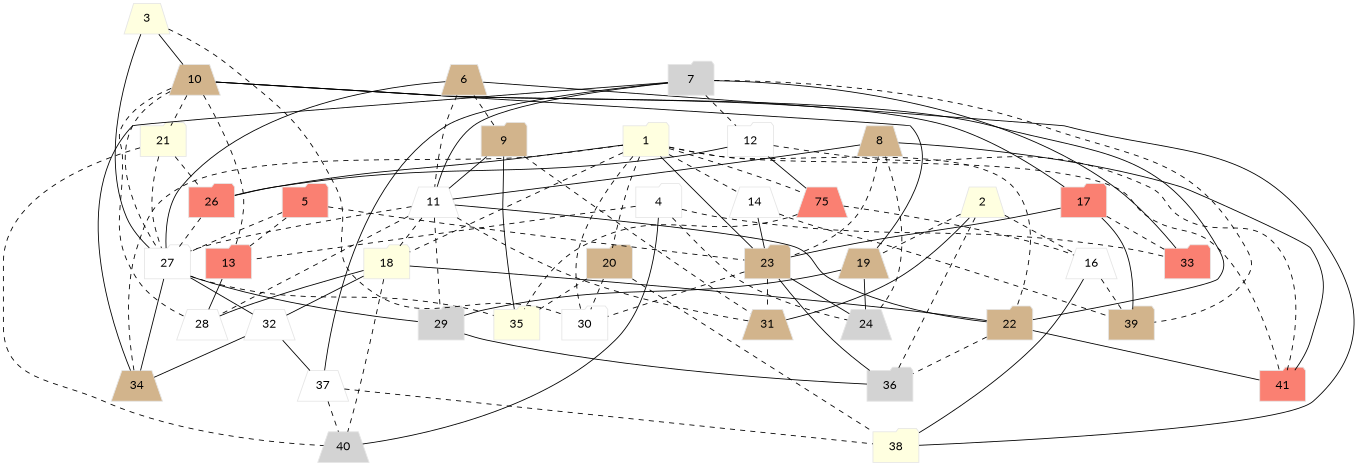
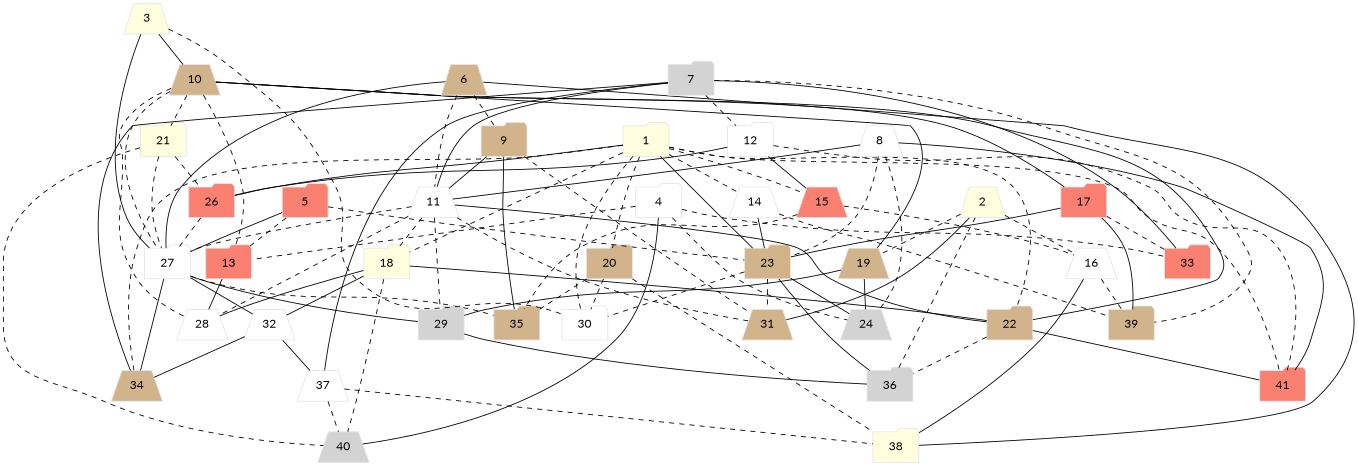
node "8": fillcolor tan -> white
node "75": label "75" -> "15"
edge "5" -- "27": style dashed -> solid
node "35": fillcolor lightyellow -> tan
